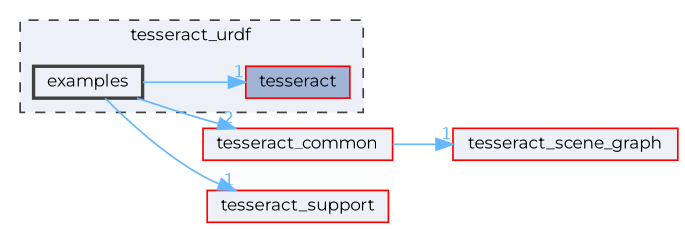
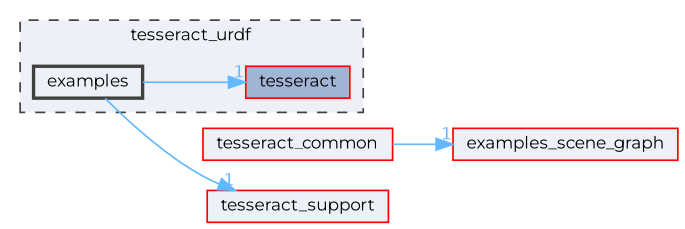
edge "examples" -> "tesseract_common": removed
node "tesseract_scene_graph": label "tesseract_scene_graph" -> "examples_scene_graph"
